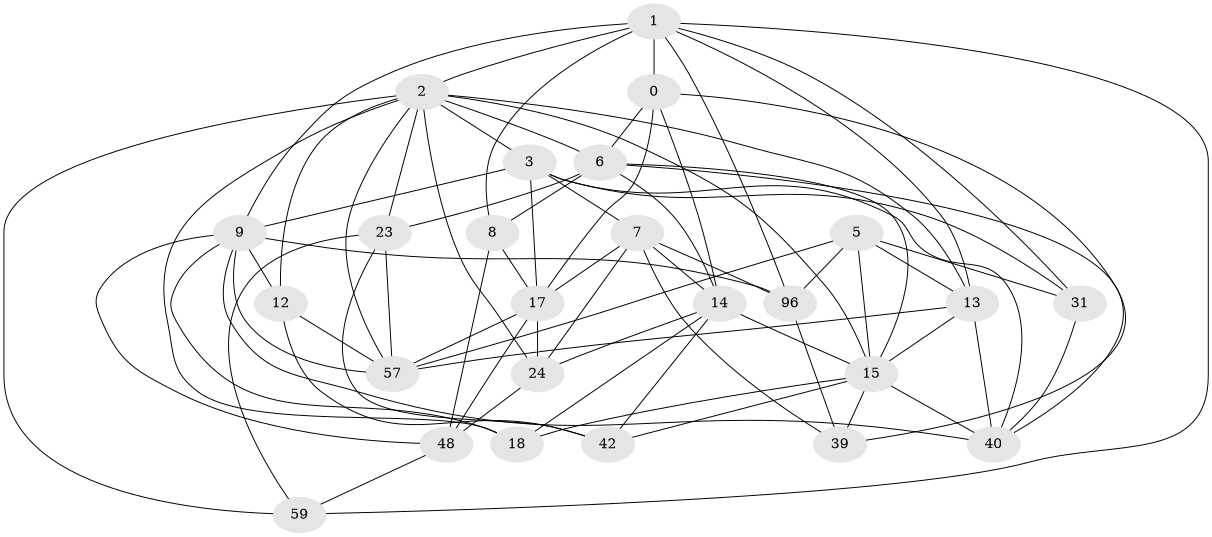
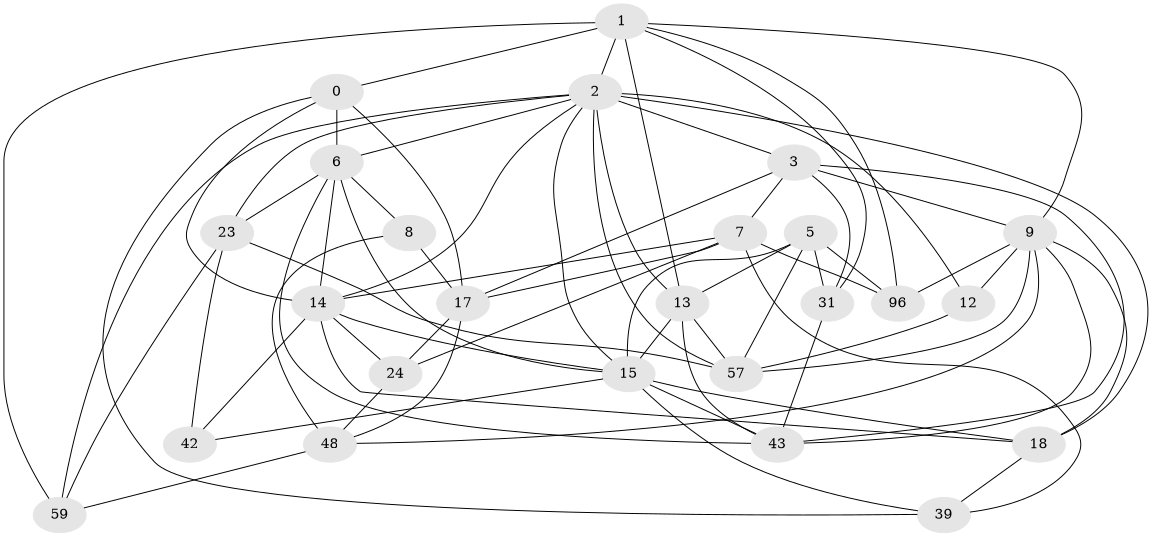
edge "1" -- "8": removed
edge "2" -- "24": now "2" -- "14"
edge "17" -- "57": removed
edge "96" -- "39": now "18" -- "39"
edge "12" -- "42": removed
node "40": label "40" -> "43"
